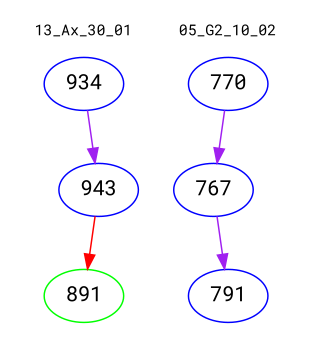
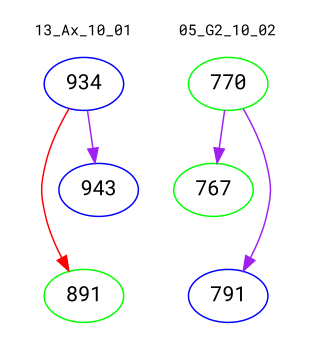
cluster "13_Ax_30_01": label "13_Ax_30_01" -> "13_Ax_10_01"
node "770": color blue -> green
node "767": color blue -> green
edge "943" -> "891": now "934" -> "891"
edge "767" -> "791": now "770" -> "791"
